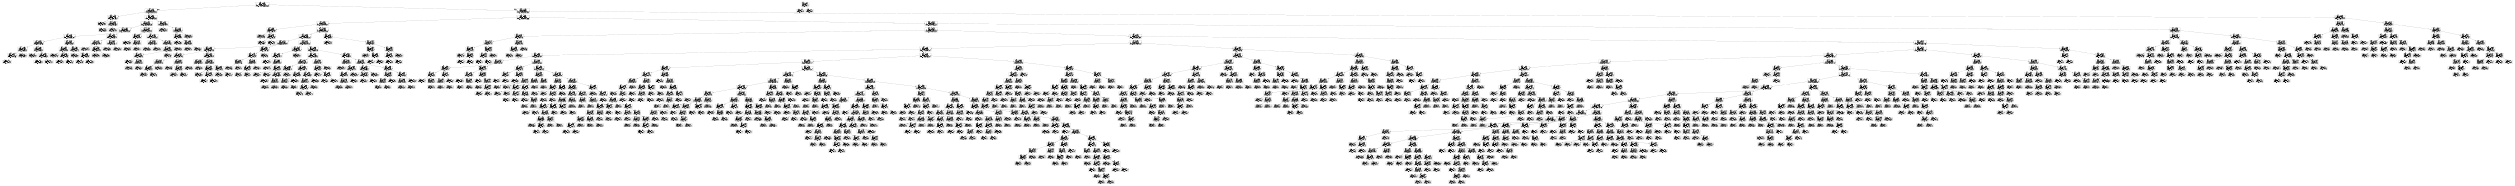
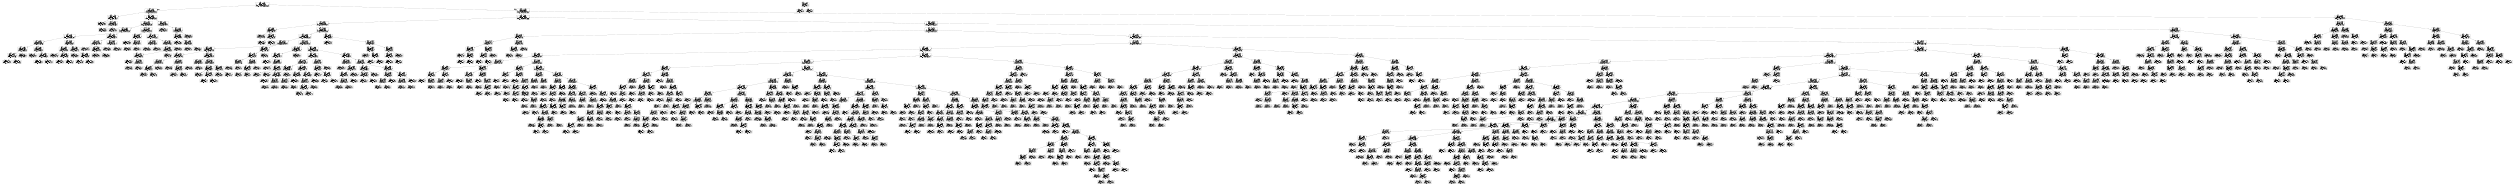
node "gini = 0.0 samples = 142 value = [0, 0, 142]": label "gini = 0.0 samples = 142 value = [0, 0, 142]" -> "value = 0.0 samples = 142 value = [0, 0, 142]"
node "gini = 0.0 samples = 56 value = [0, 0, 56]": added
node "X[3] <= 35.5 gini = 0.4987 value = 135 value = [64, 71, 0]": label "X[3] <= 35.5 gini = 0.4987 value = 135 value = [64, 71, 0]" -> "X[3] <= 35.5 gini = 0.4987 samples = 135 value = [64, 71, 0]"
node "X[0] <= 77.0 gini = 0.023 samples = 86 value = [0, 85, 1]": label "X[0] <= 77.0 gini = 0.023 samples = 86 value = [0, 85, 1]" -> "X[0] <= 77.0 samples = 0.023 samples = 86 value = [0, 85, 1]"
node "X[1] <= 210.5 samples = 0.1172 samples = 16 value = [0, 1, 15]": label "X[1] <= 210.5 samples = 0.1172 samples = 16 value = [0, 1, 15]" -> "X[1] <= 210.5 gini = 0.1172 samples = 16 value = [0, 1, 15]"
node "gini = 0.0 samples = 75 value = [0, 75, 0]": added
